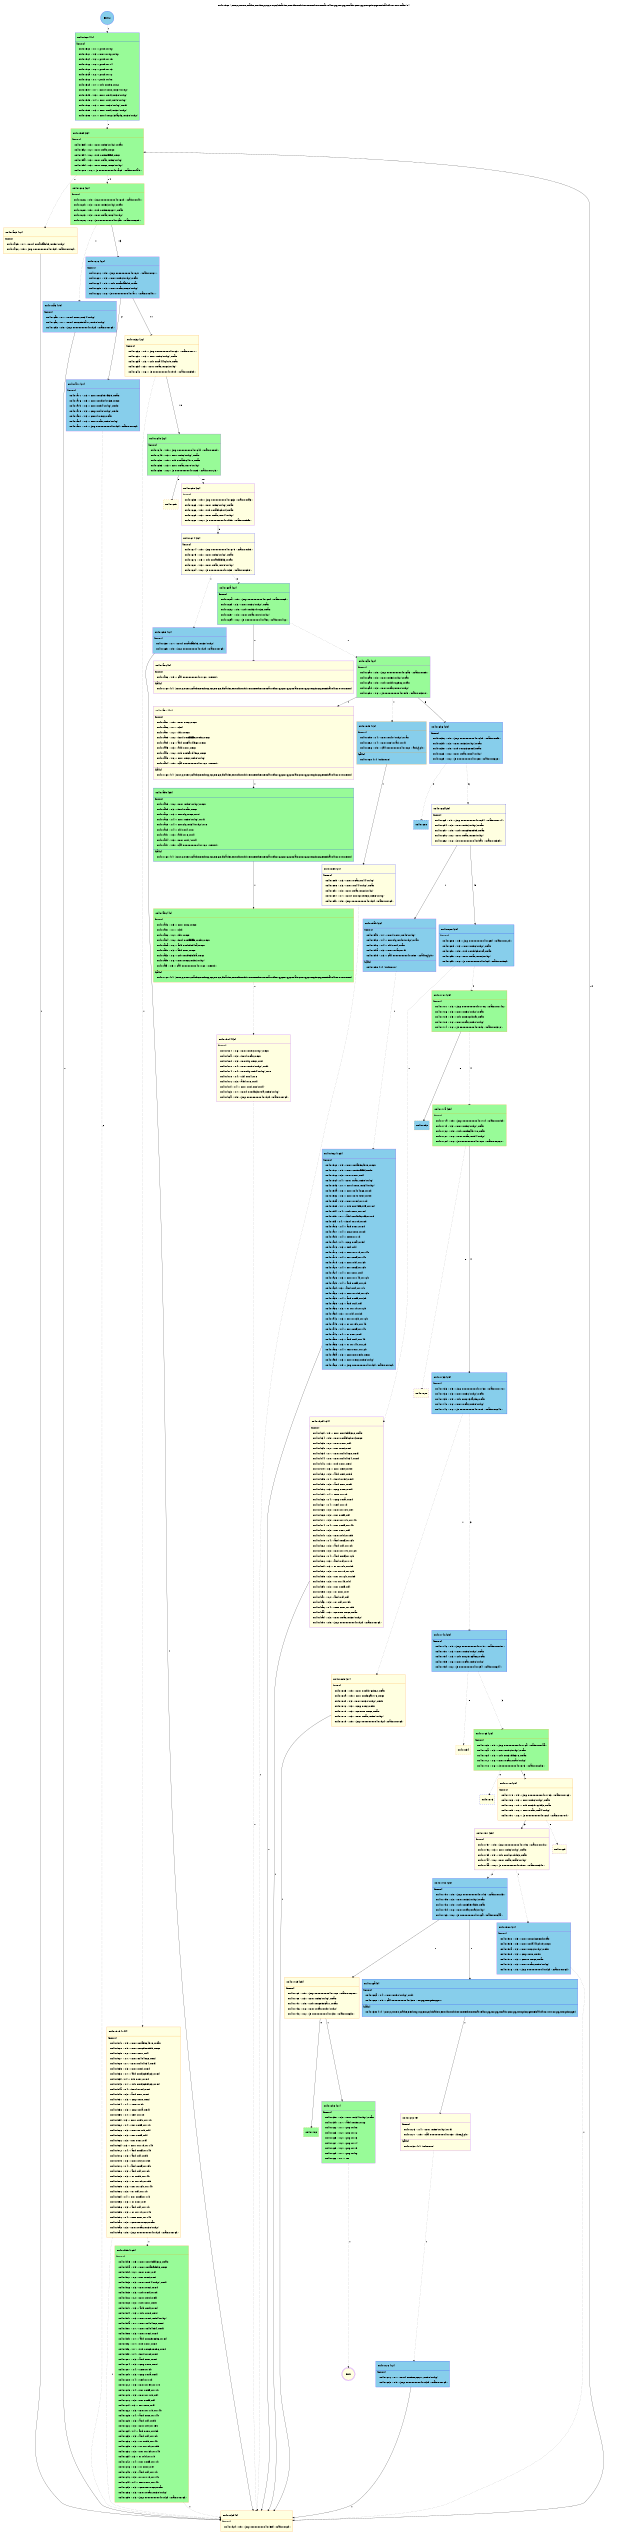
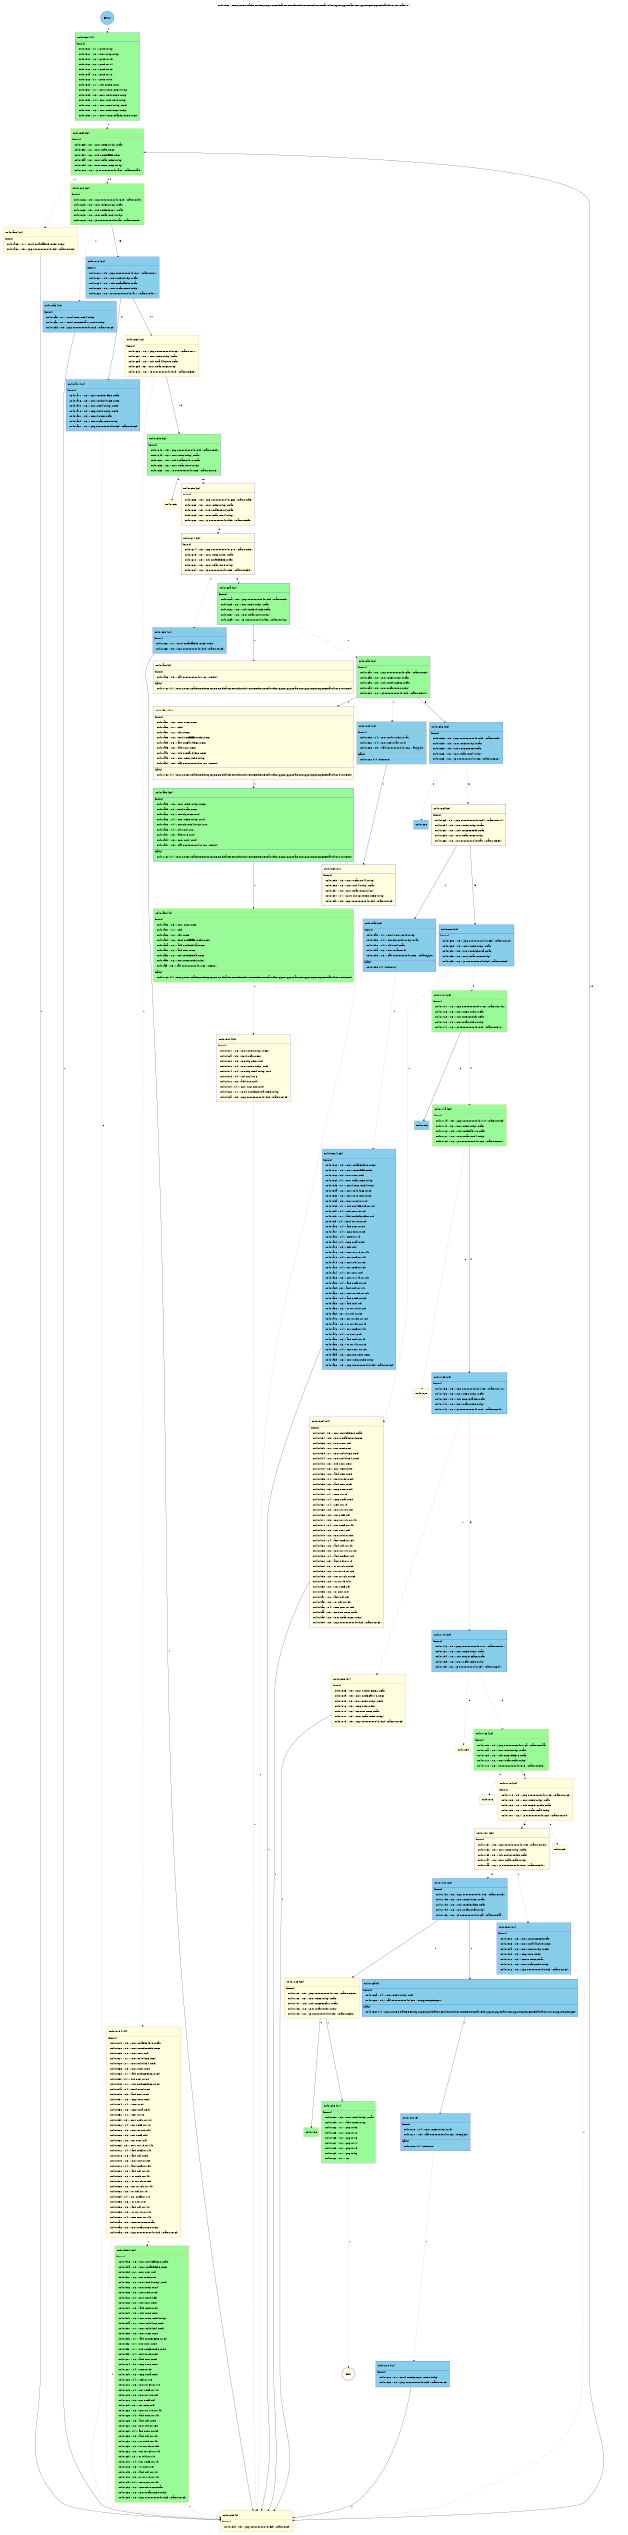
node "0x401c73 [9]": fillcolor lightyellow -> skyblue
